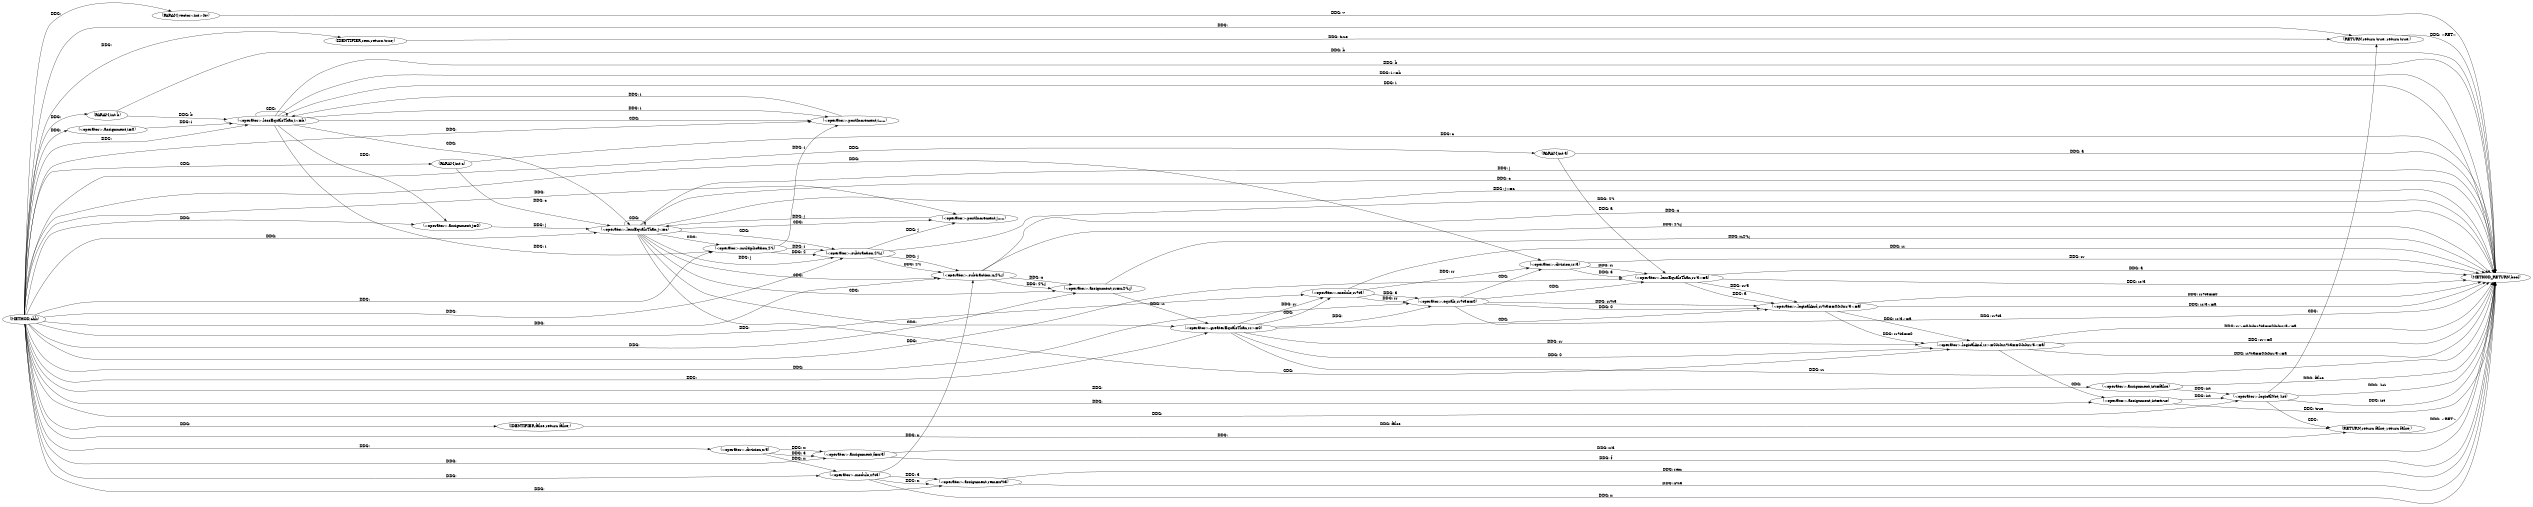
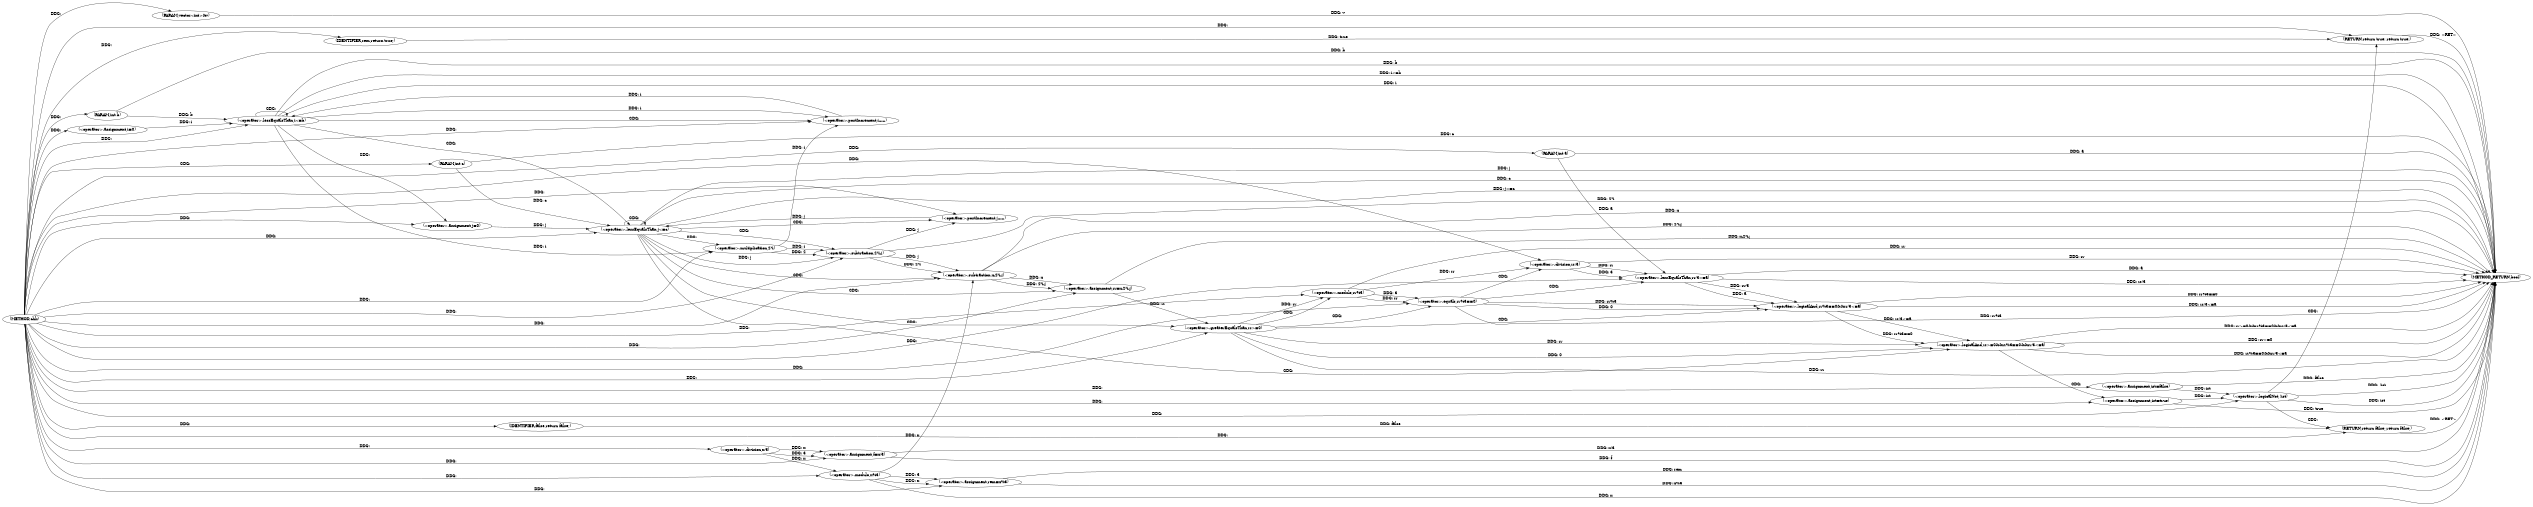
edge "(<operator>.greaterEqualsThan,rr>=0)" -> "(<operator>.equals,rr%3==0)": label "DDG: " -> "CDG: "
